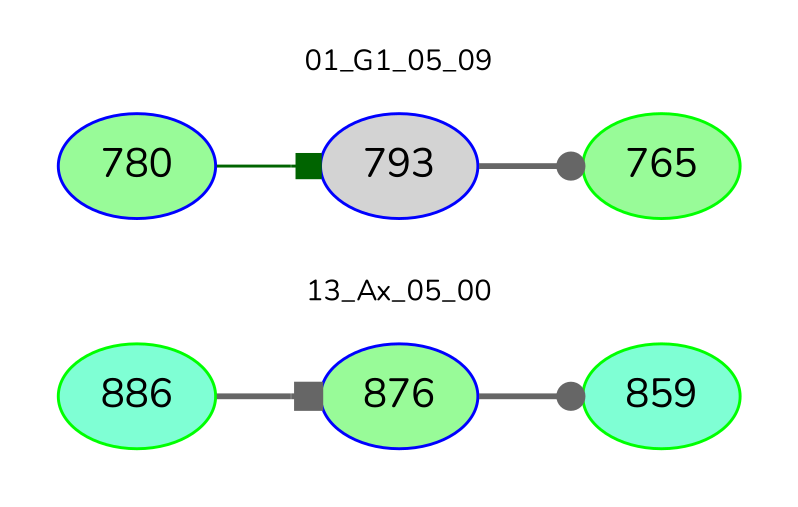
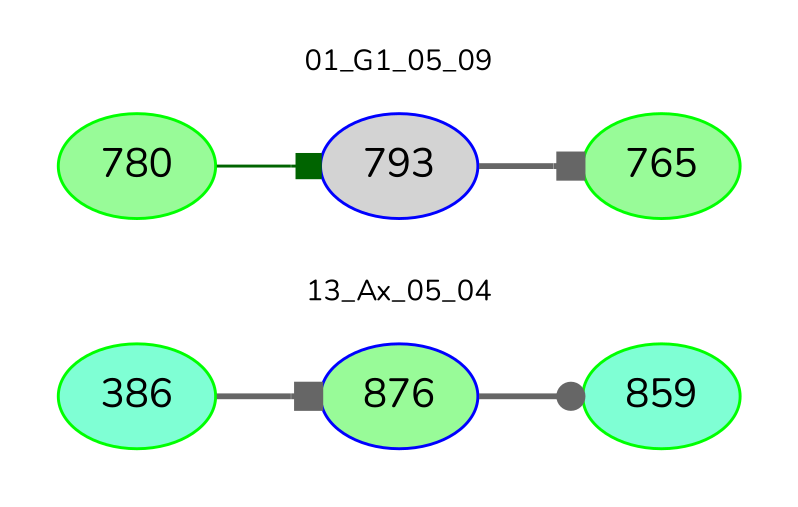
node "780": color blue -> green
edge "793" -> "765": arrowhead dot -> box
cluster "13_Ax_05_00": label "13_Ax_05_00" -> "13_Ax_05_04"
node "886": label "886" -> "386"
